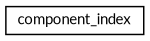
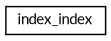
node "component_index": label "component_index" -> "index_index"
